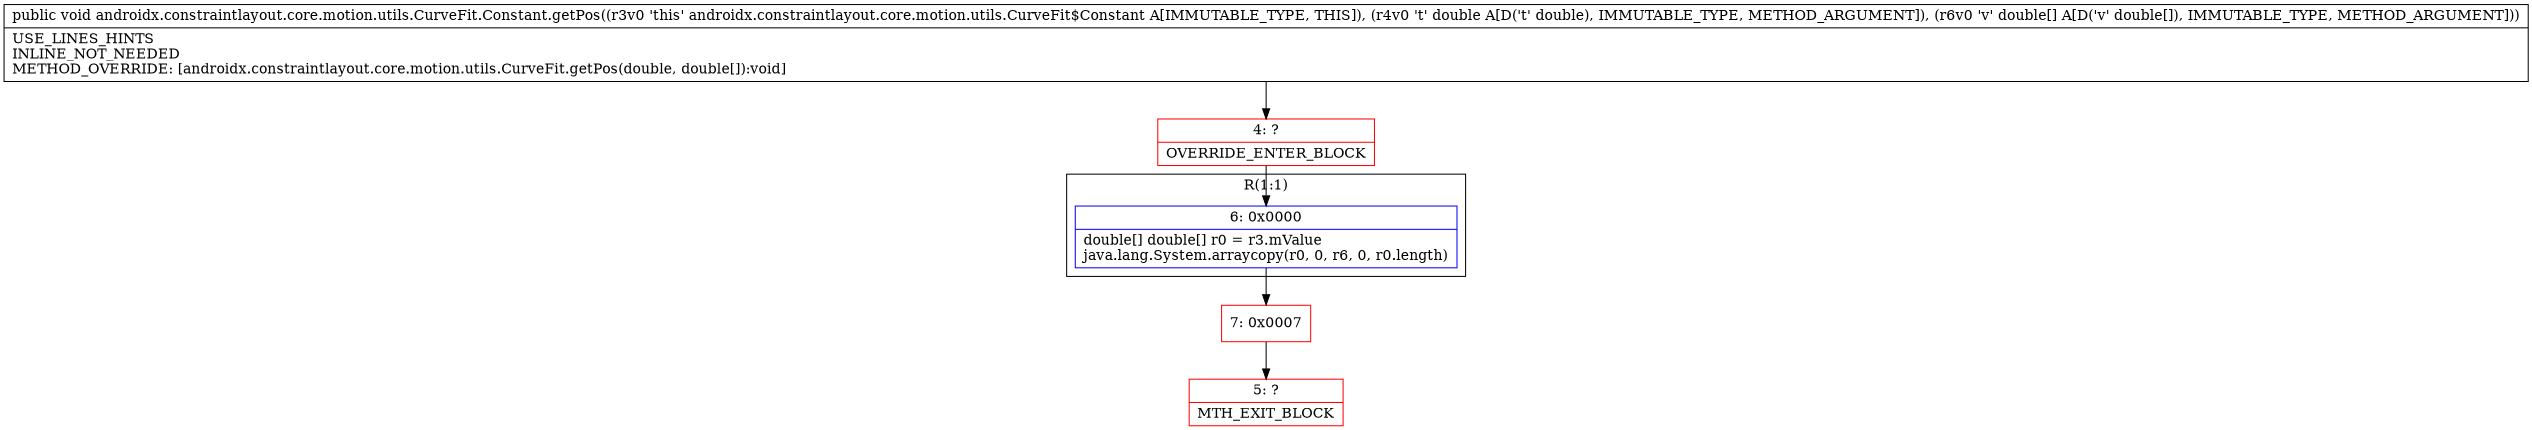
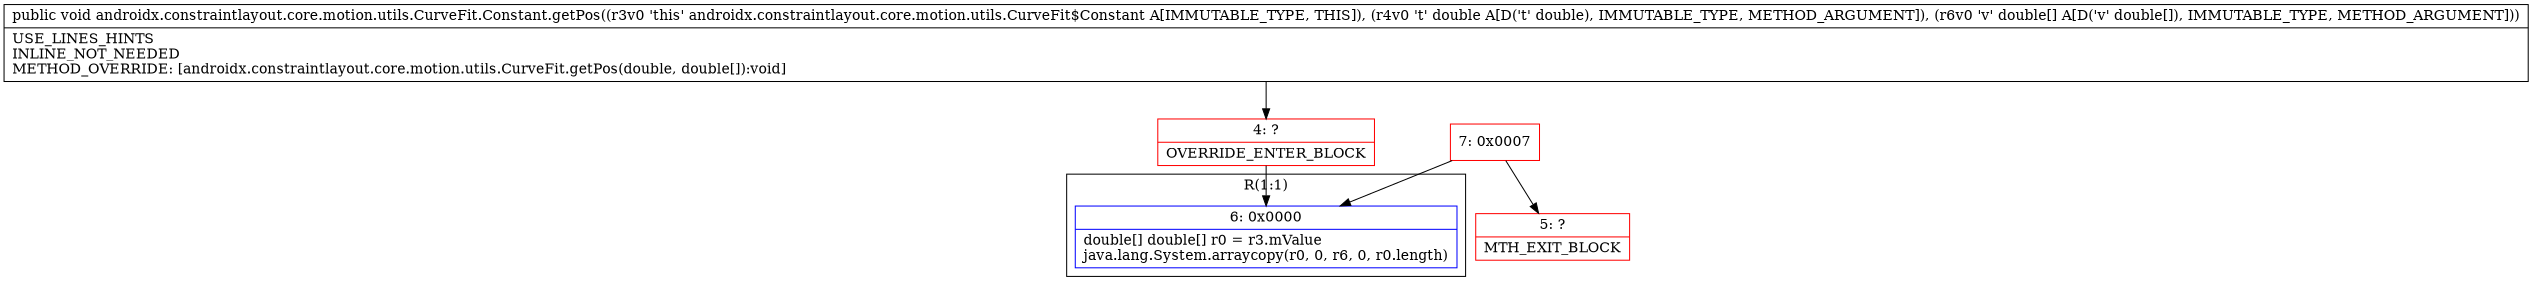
edge "6: 0x0000" -> "7: 0x0007": reversed
